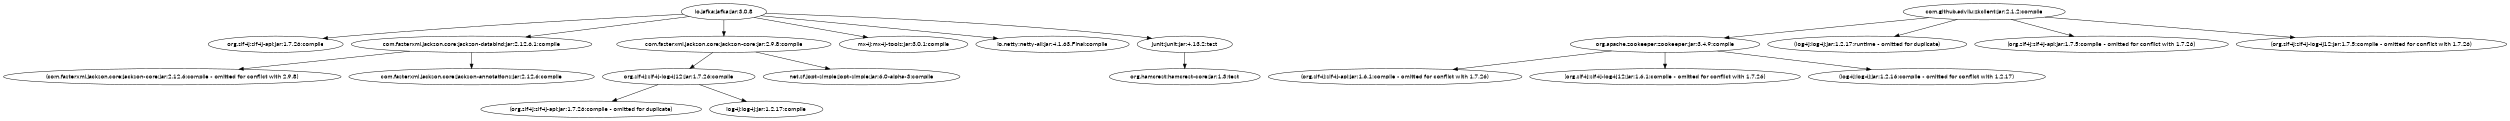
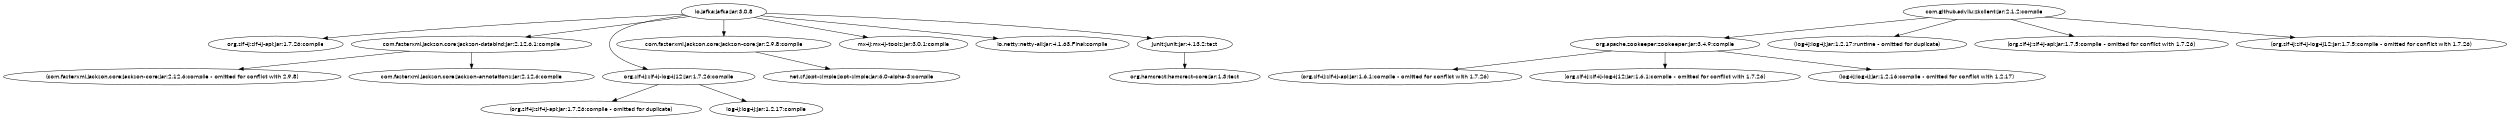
edge "com.fasterxml.jackson.core:jackson-core:jar:2.9.8:compile" -> "org.slf4j:slf4j-log4j12:jar:1.7.26:compile": now "io.jafka:jafka:jar:3.0.8" -> "org.slf4j:slf4j-log4j12:jar:1.7.26:compile"
